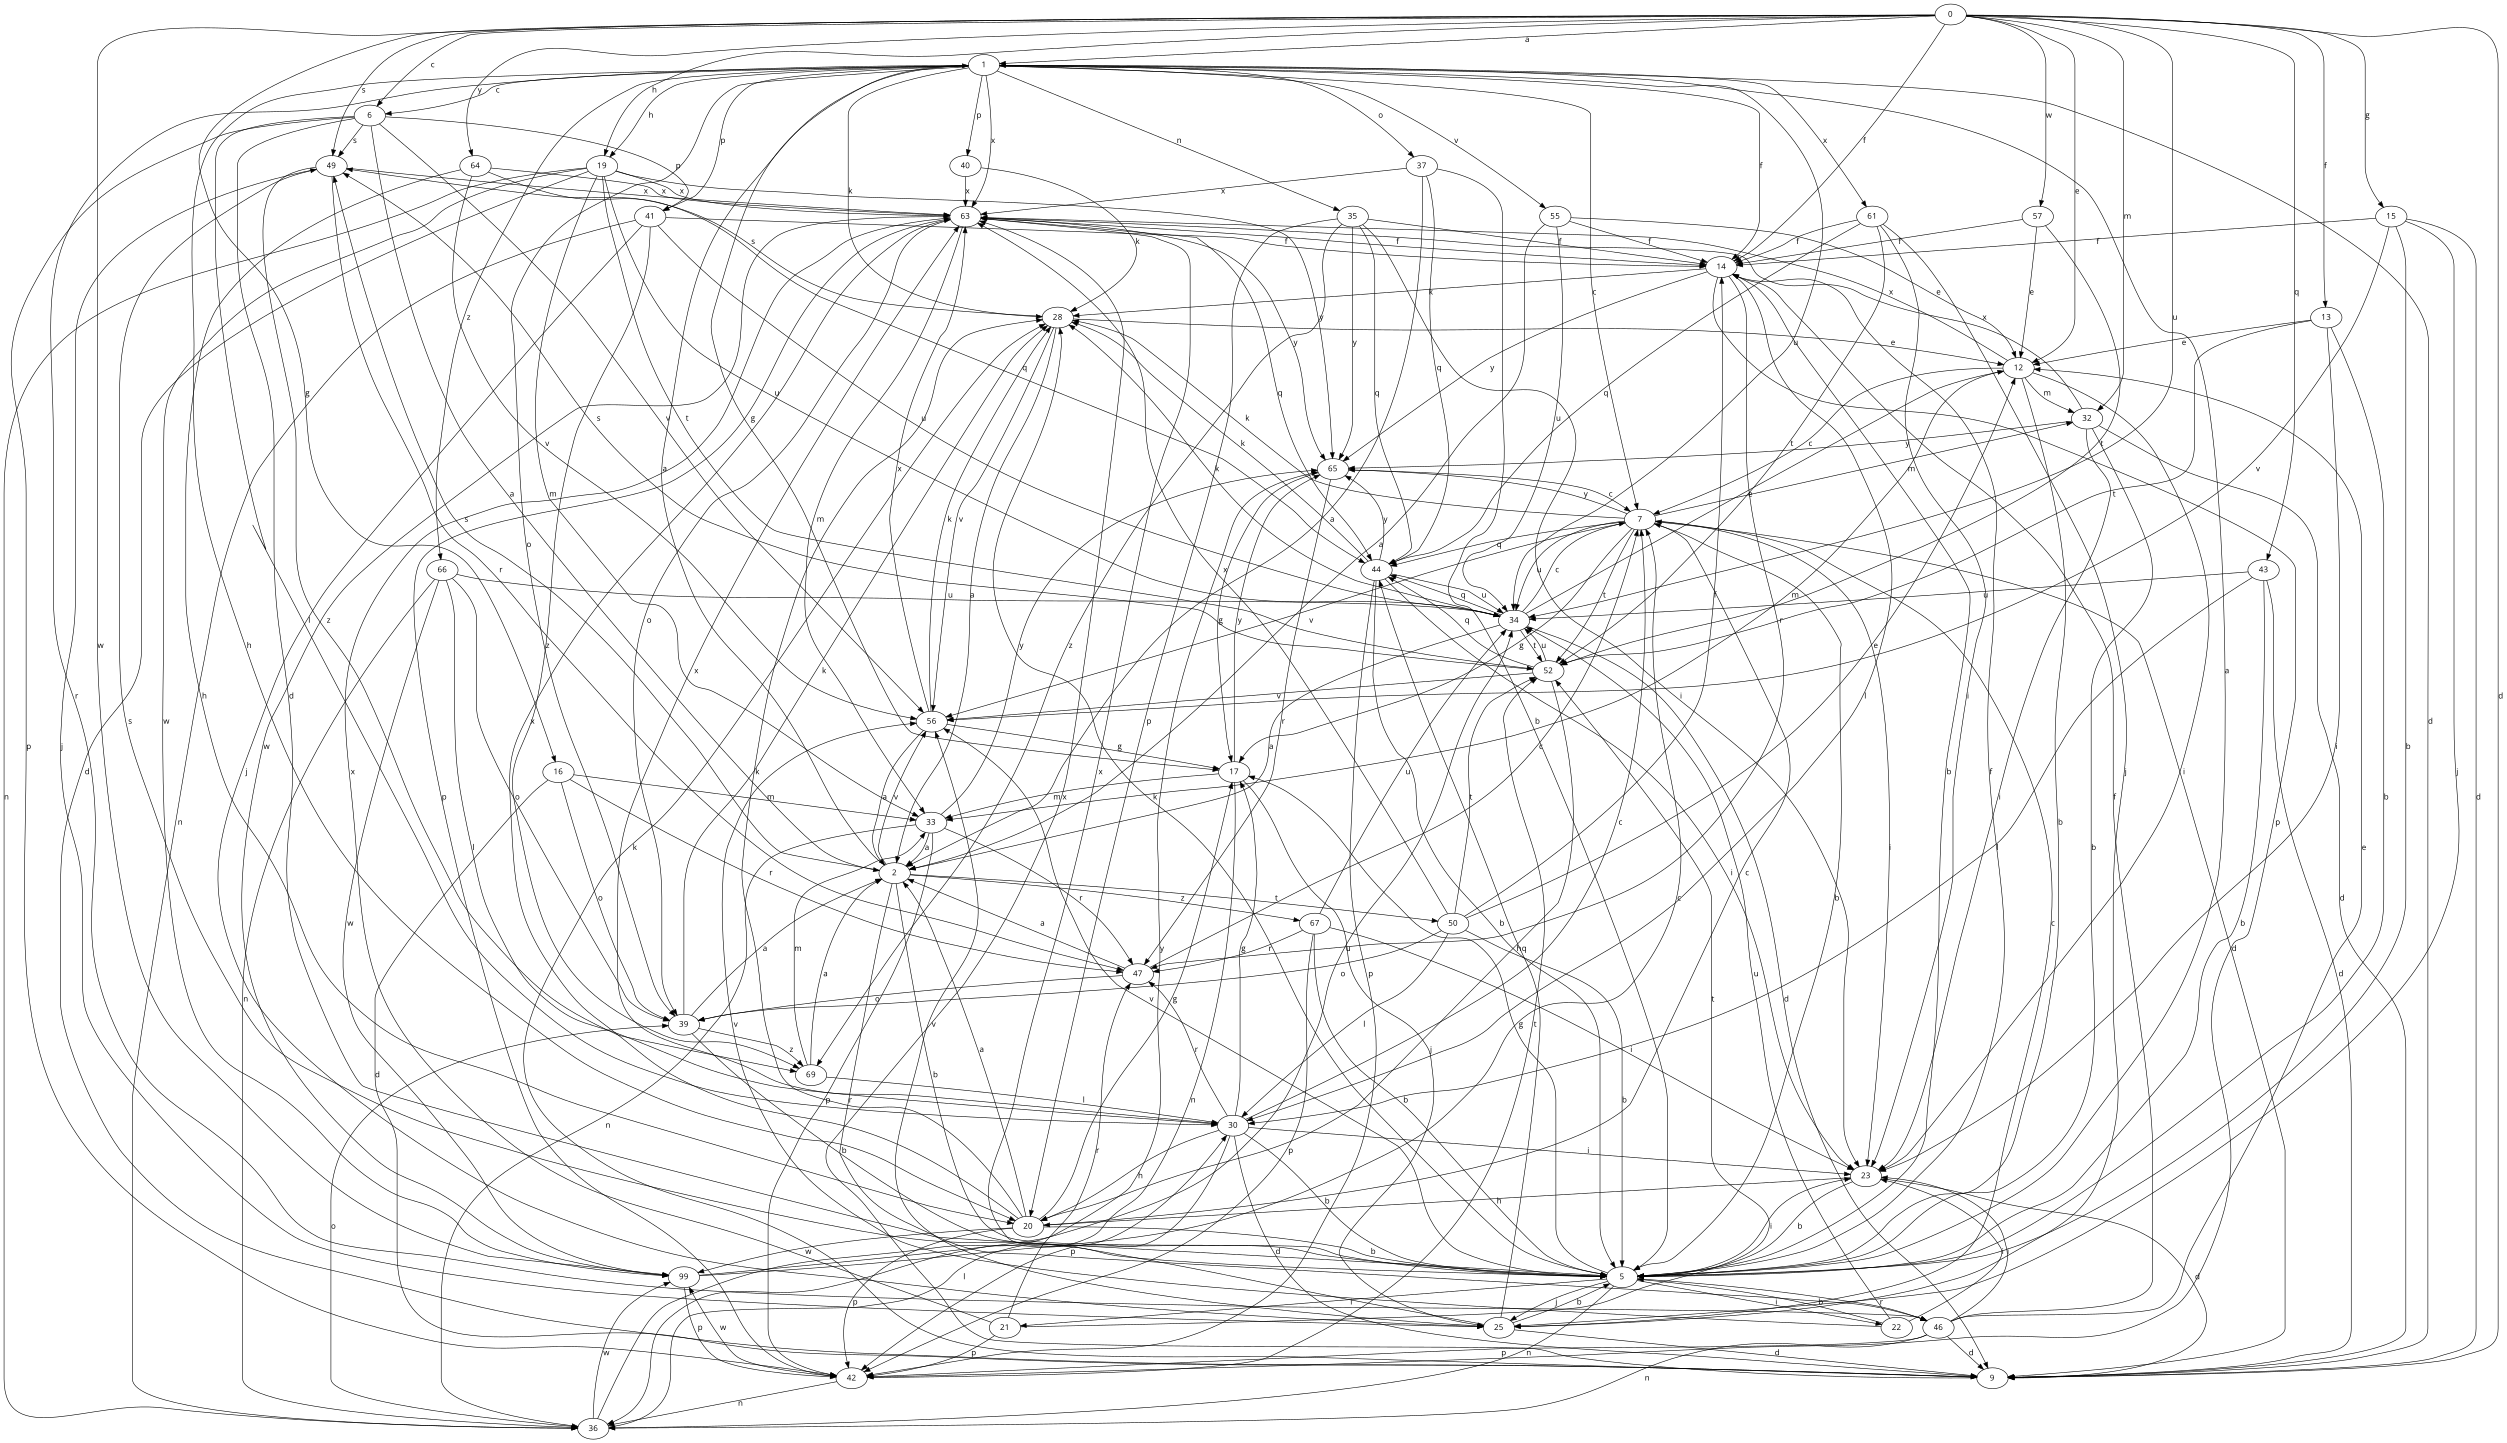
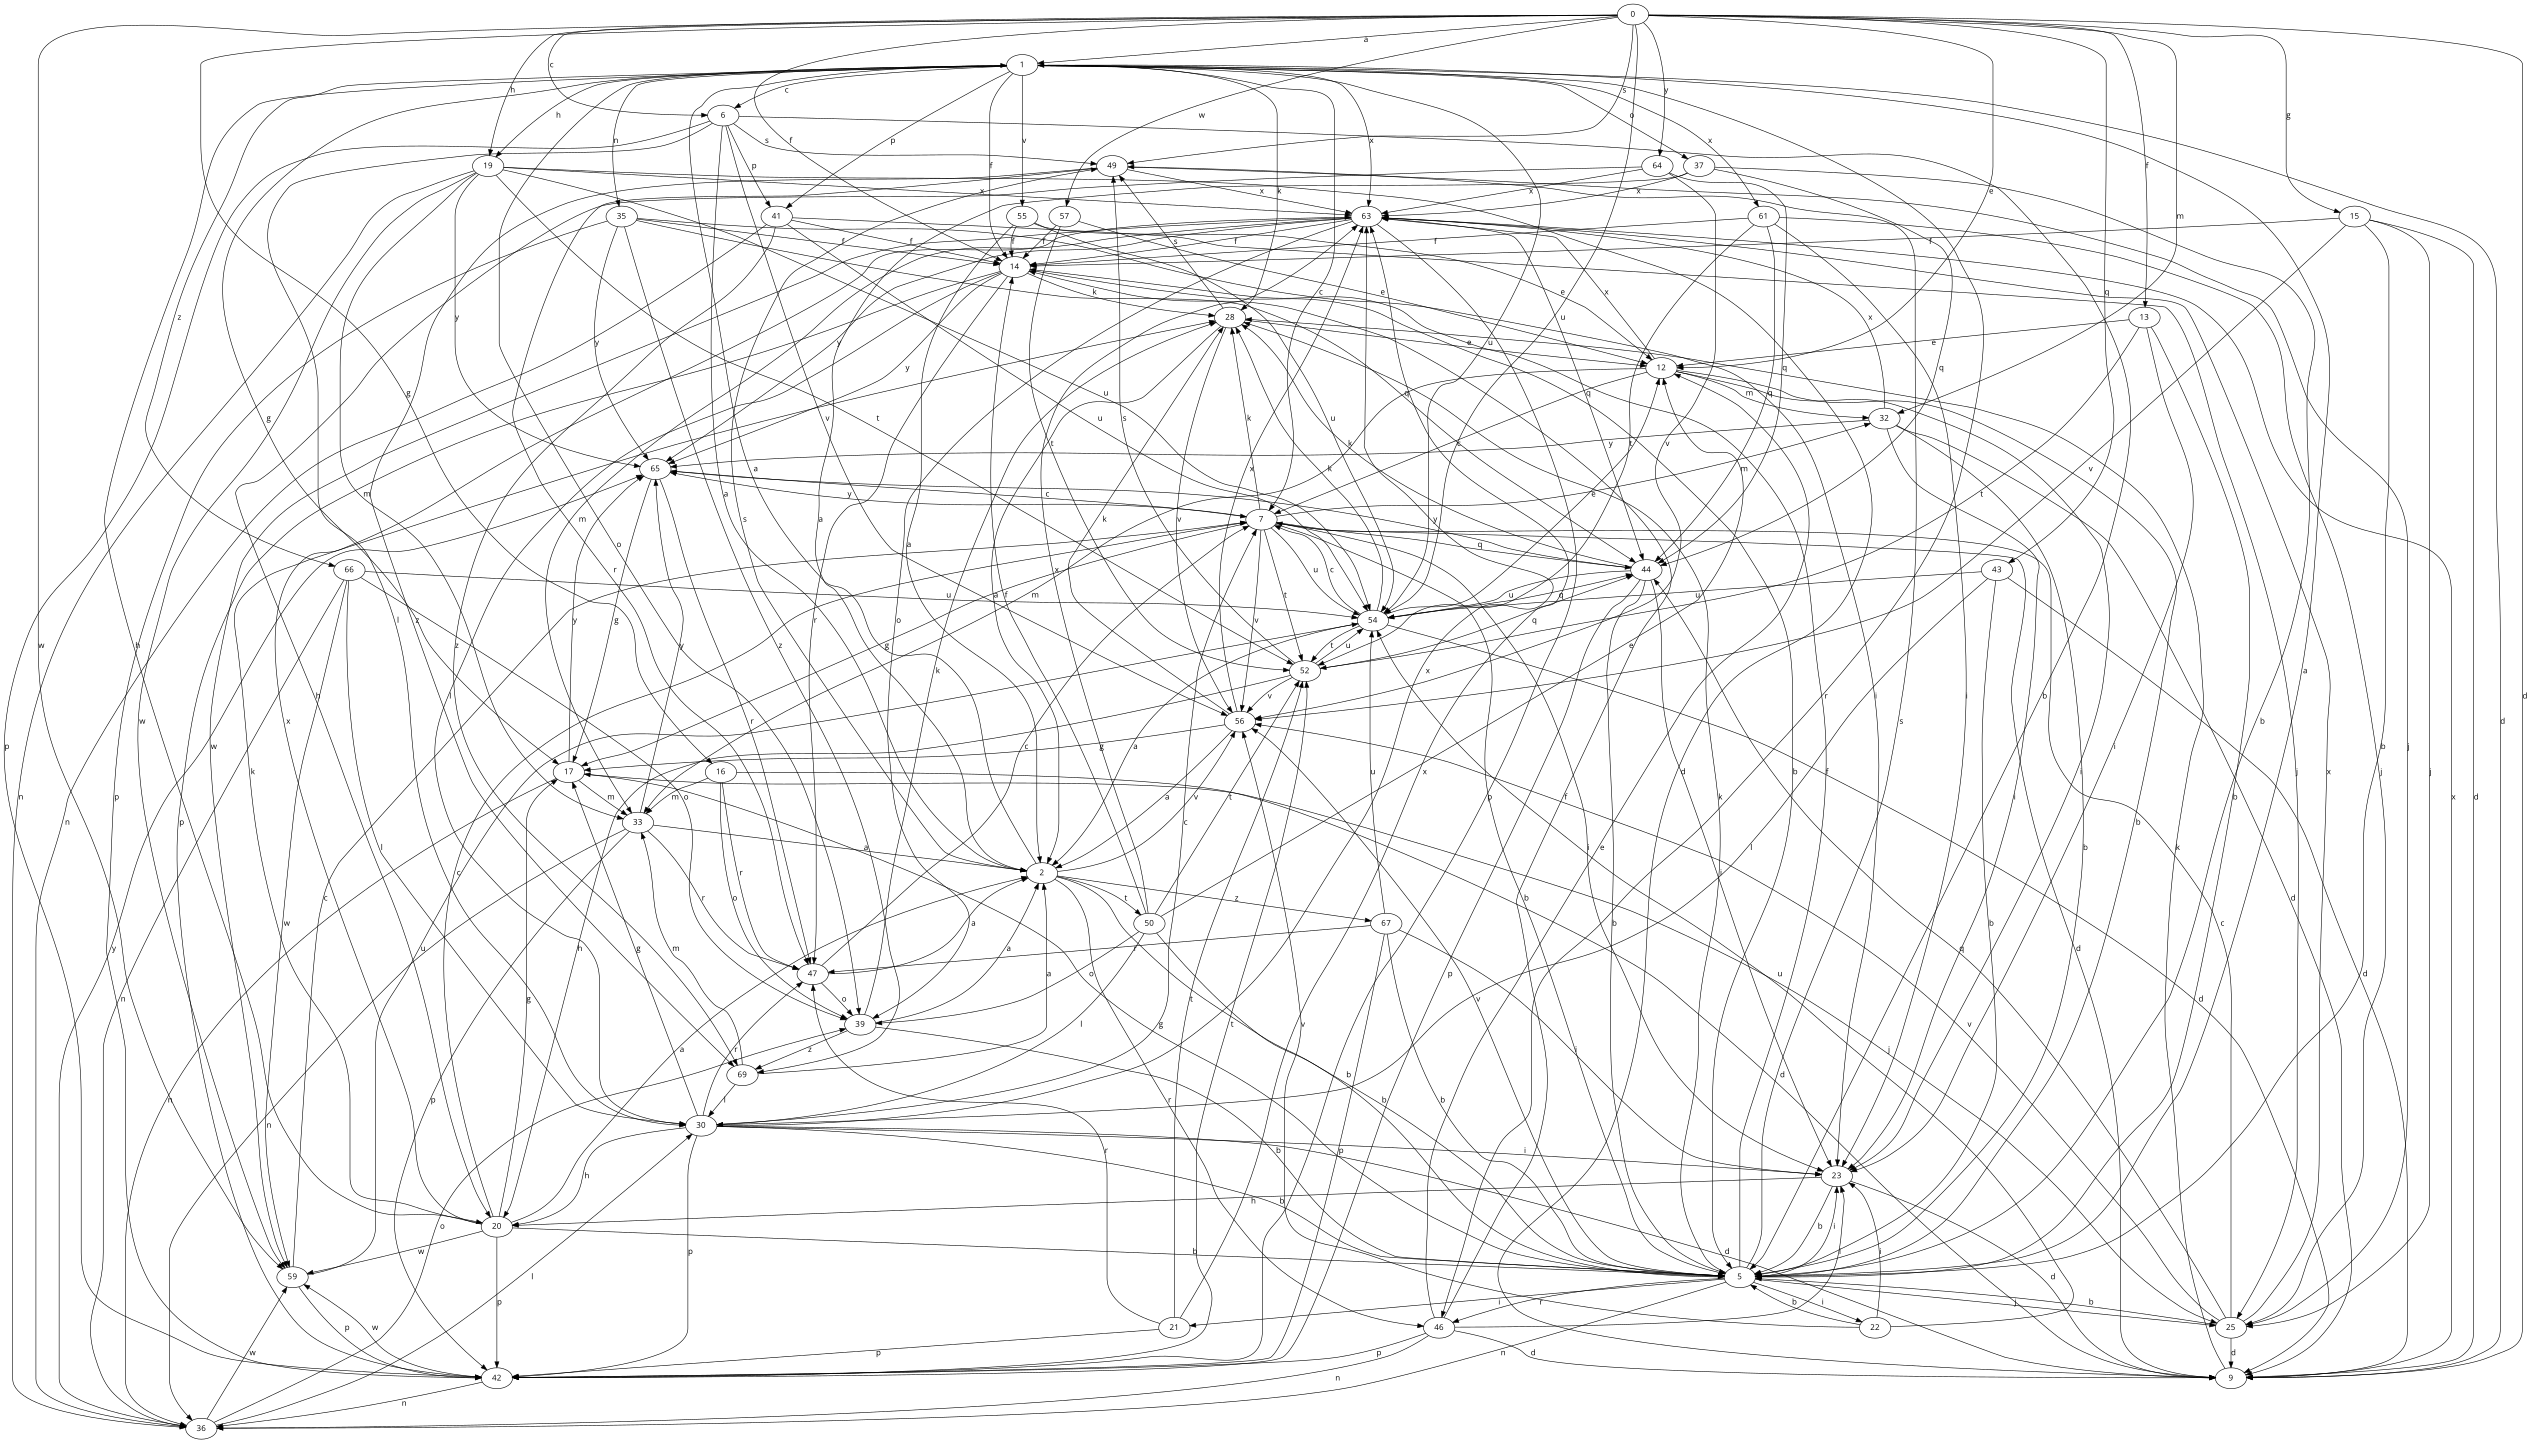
node "40": removed
node "34": label "34" -> "54"
edge "35" -> "20": now "35" -> "42"
edge "6" -> "5": label "d" -> "b"
node "99": label "99" -> "59"
